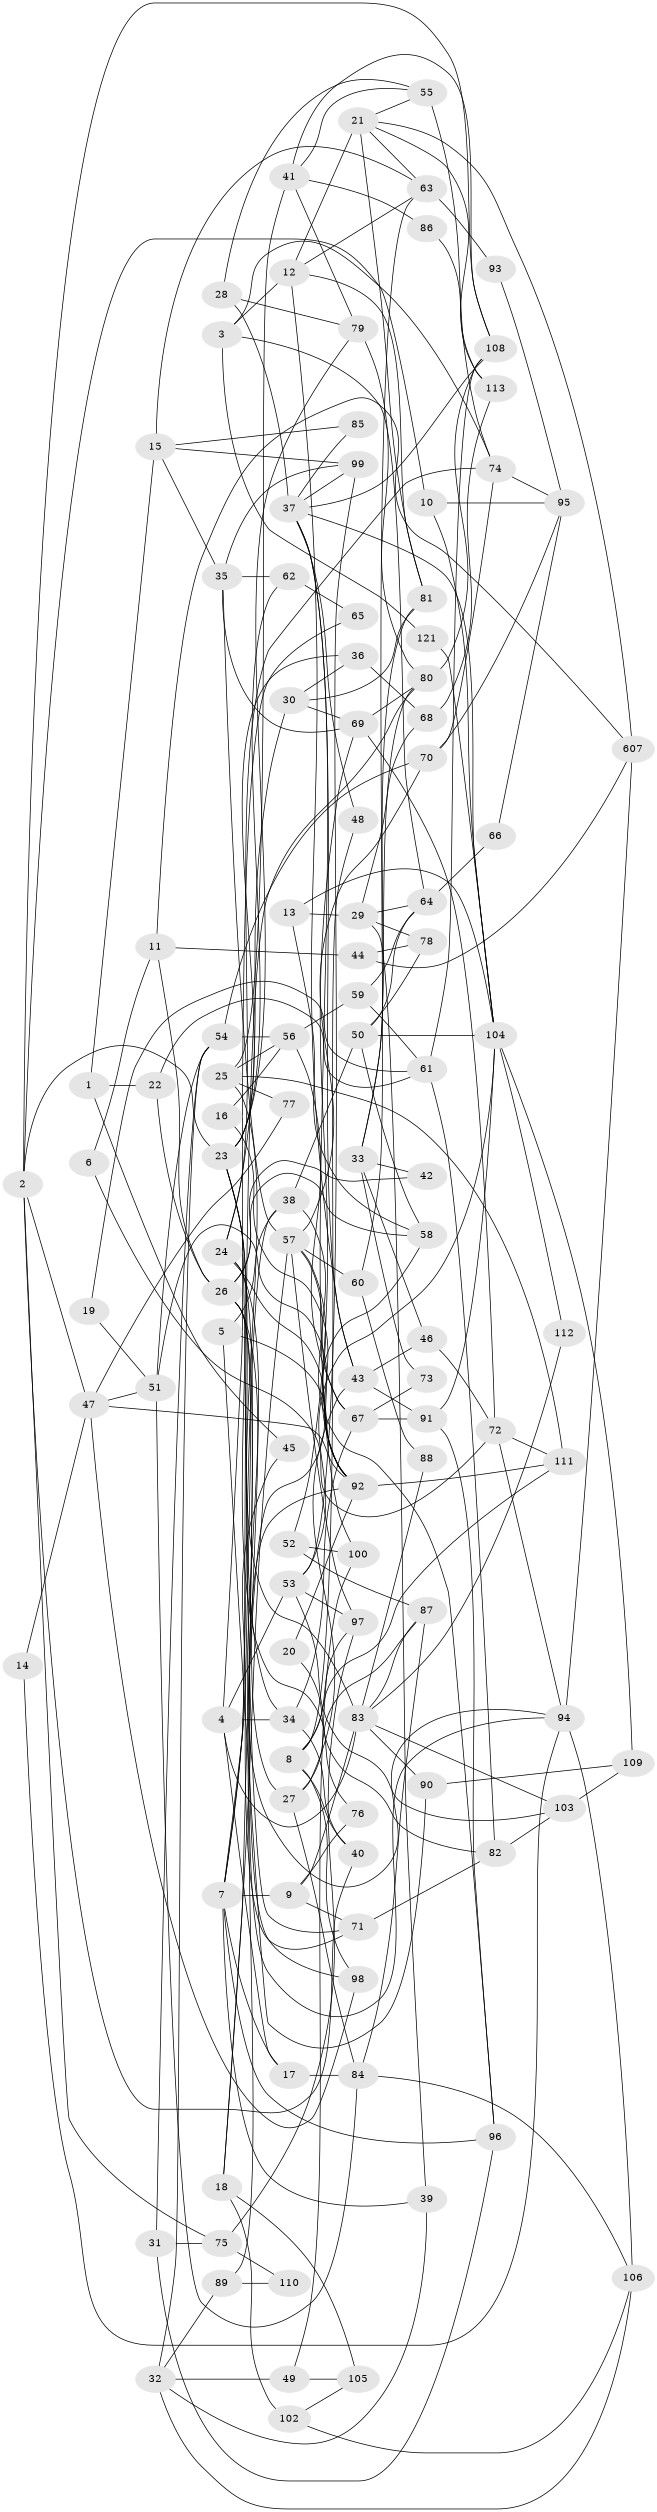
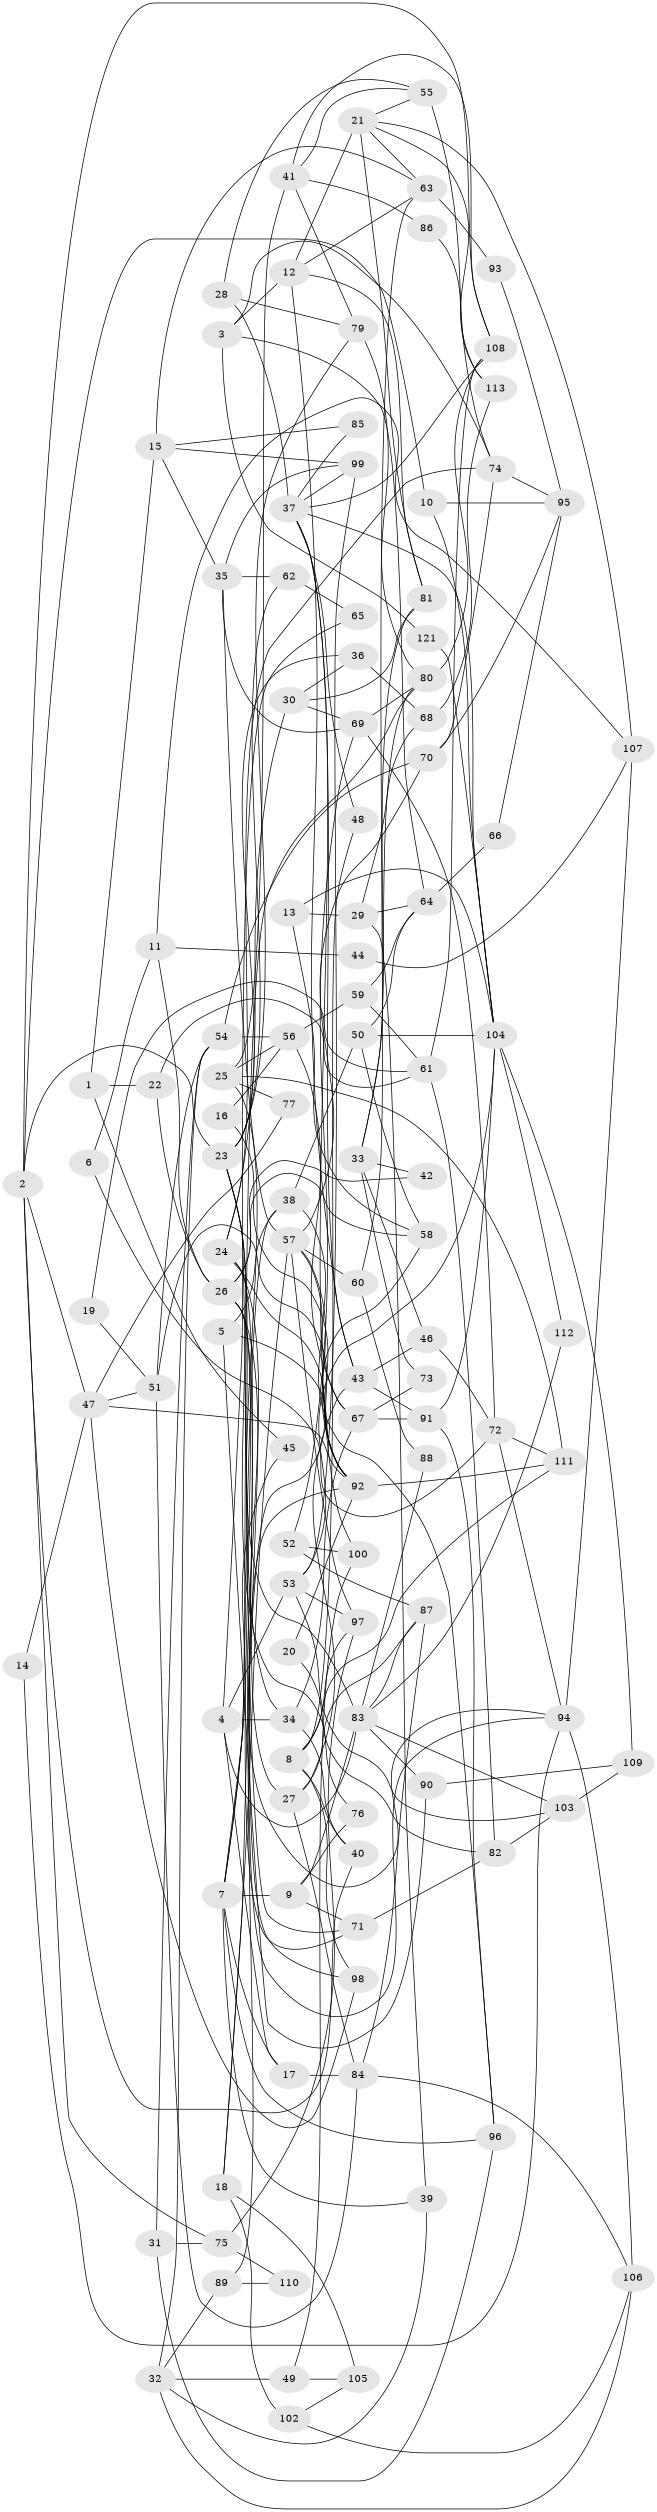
node "607": label "607" -> "107"
node "78": removed
